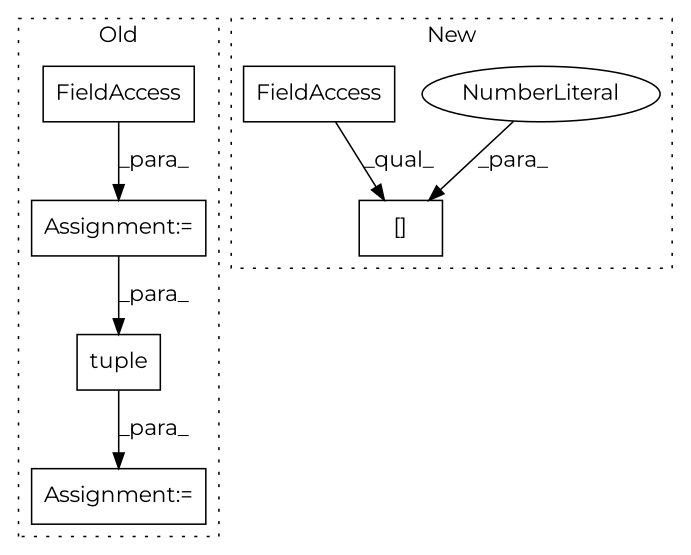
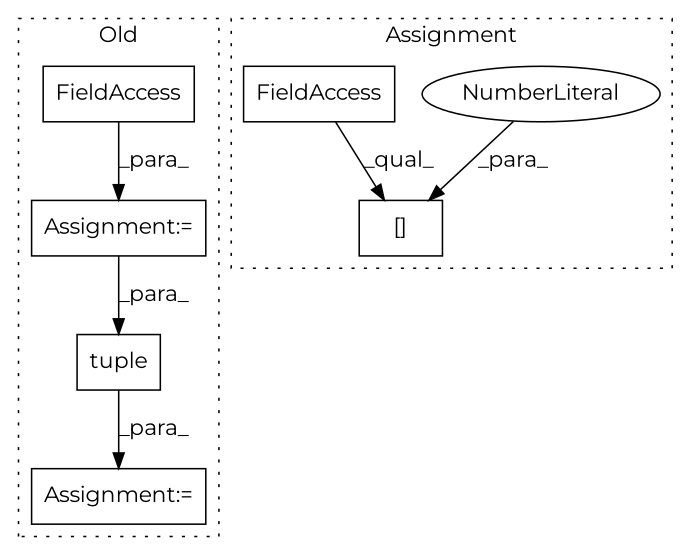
cluster "New": label "New" -> "Assignment"
